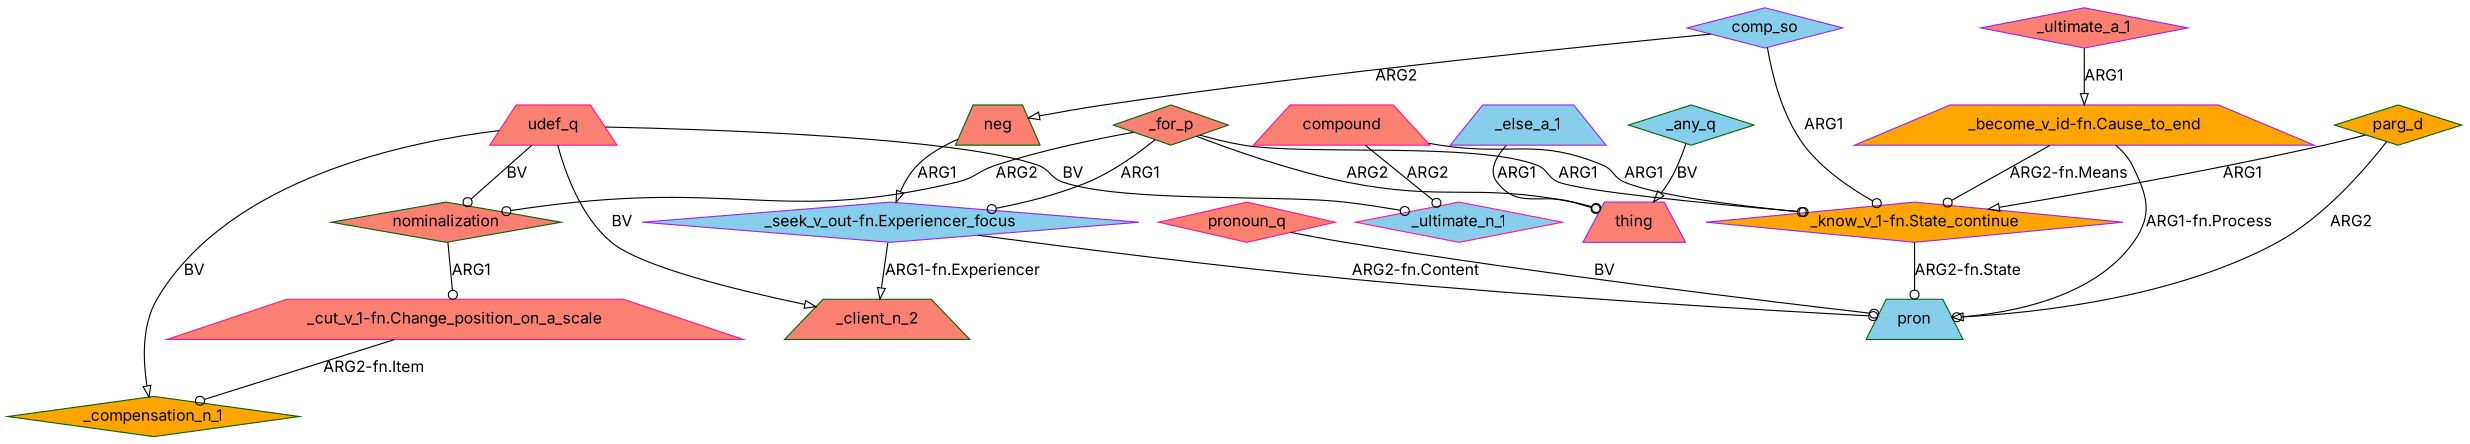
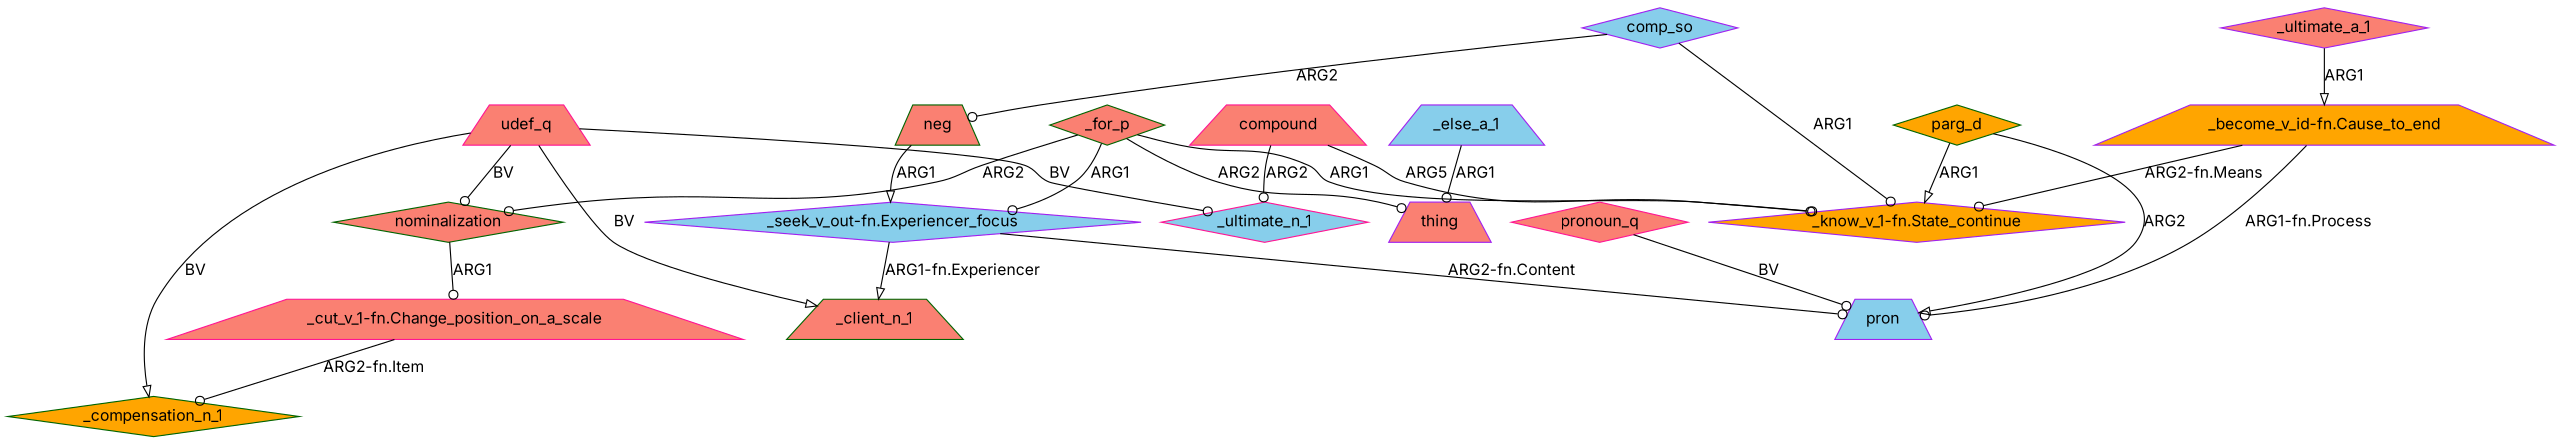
edge "comp_so" -> "neg": arrowhead onormal -> odot
node "_any_q": removed
edge "compound" -> "_know_v_1-fn.State_continue": label "ARG1" -> "ARG5"
edge "_know_v_1-fn.State_continue" -> "pron": removed, label "ARG2-fn.State"
node "_client_n_2": label "_client_n_2" -> "_client_n_1"
node "pron": color darkgreen -> purple
